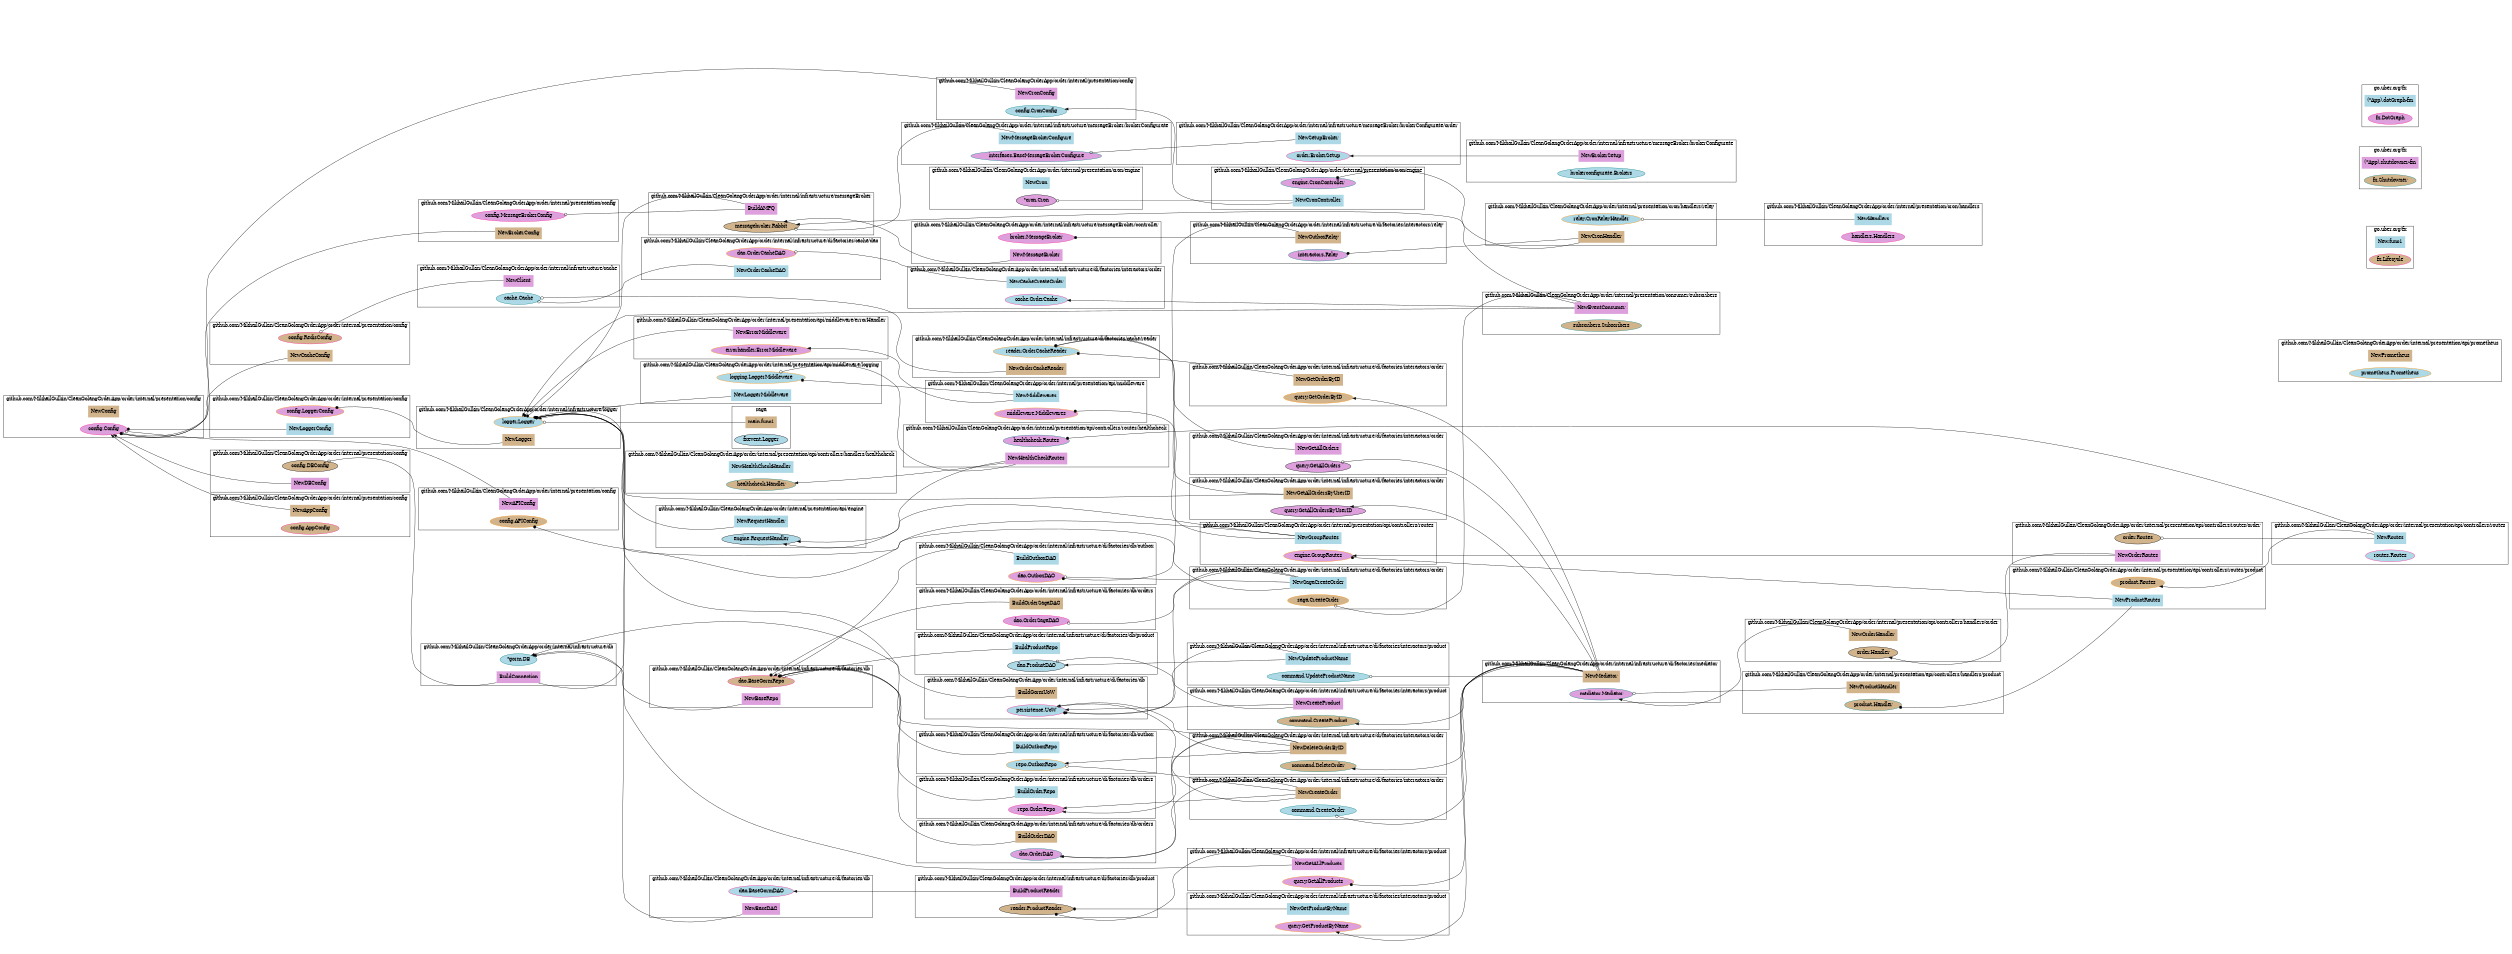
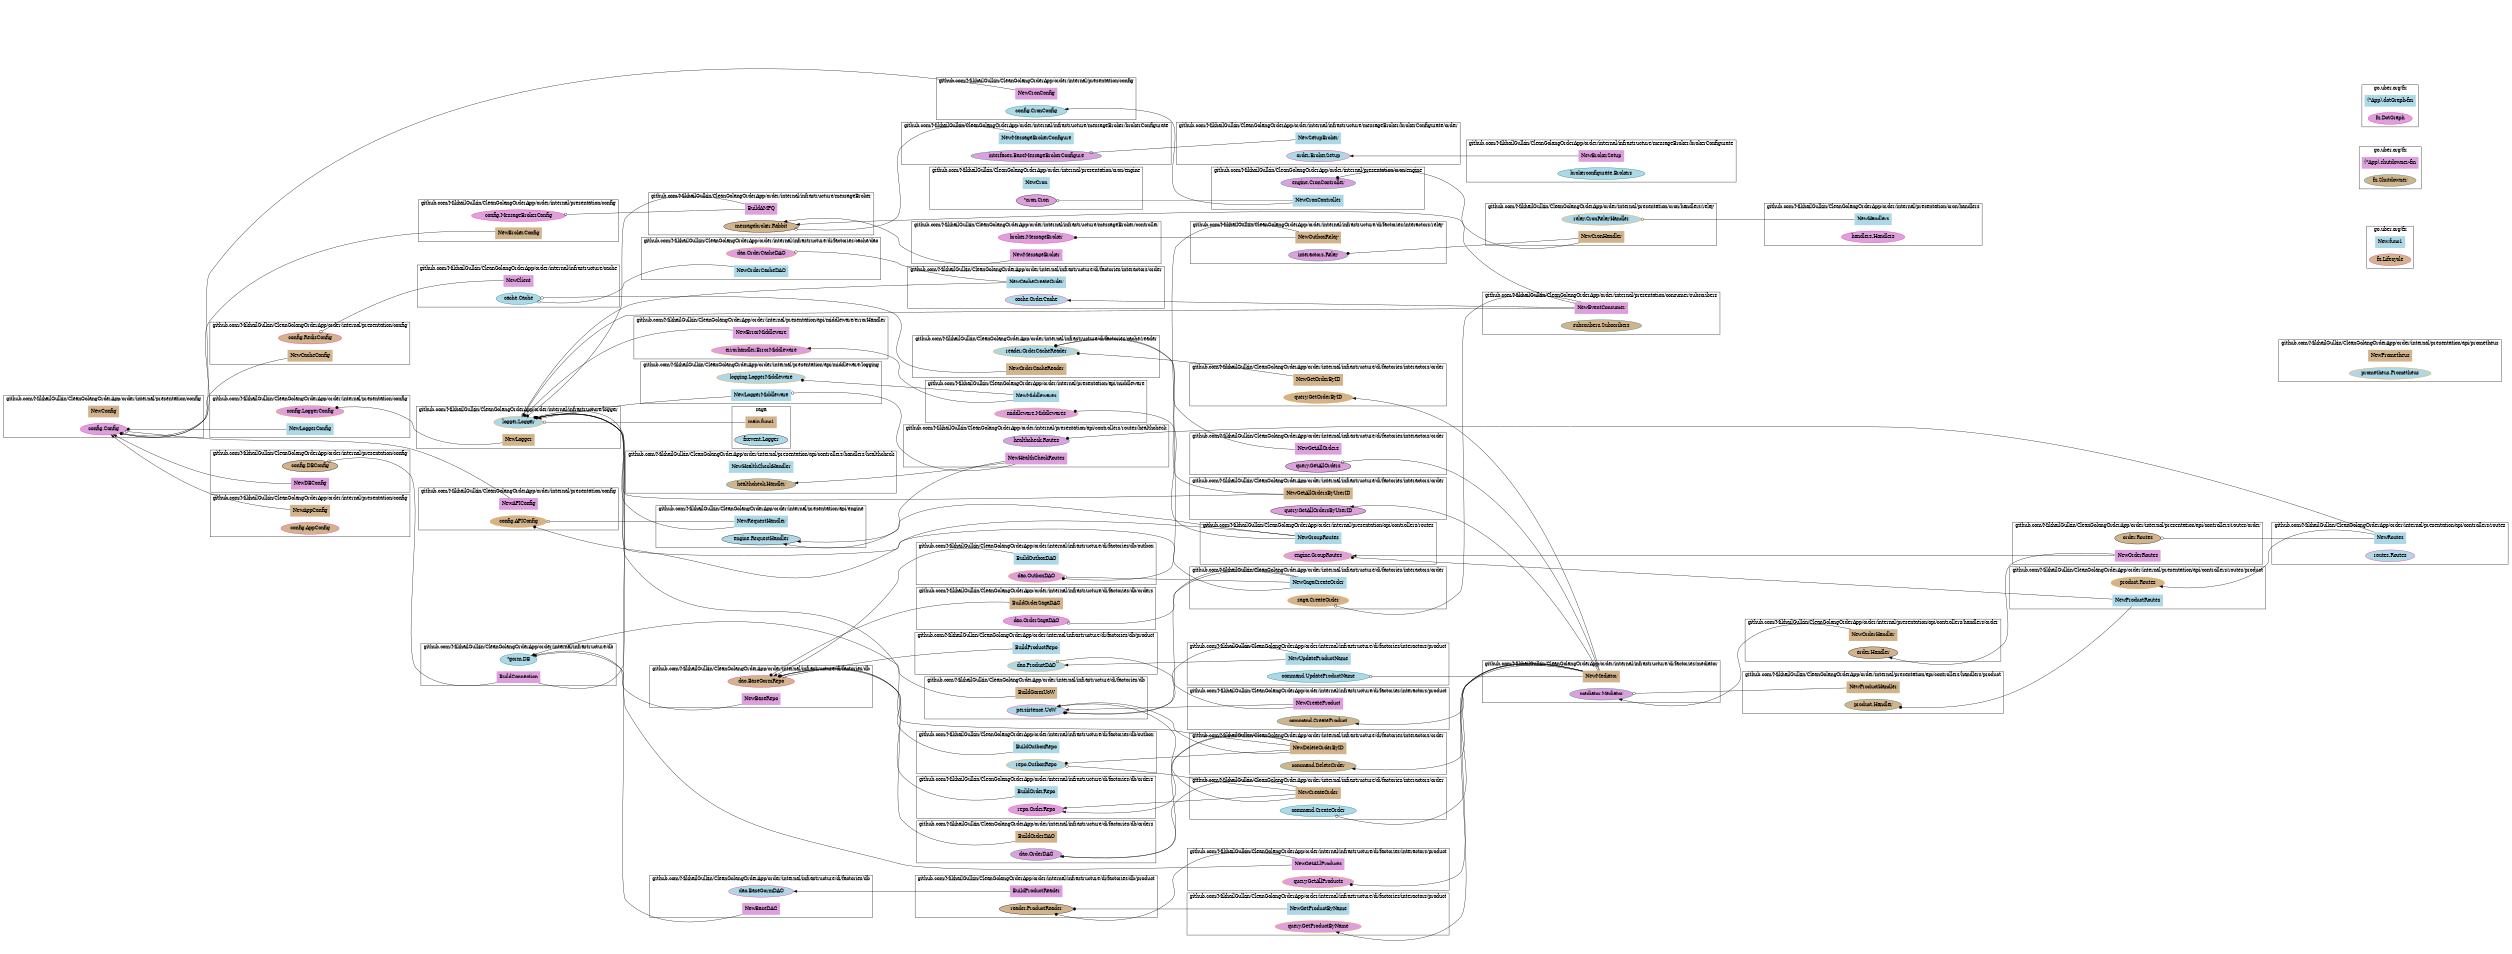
edge "NewCacheCreateOrder" -> "logger.Logger": added
edge "NewHealthCheckRoutes" -> "logging.LoggerMiddleware": now "NewHealthCheckRoutes" -> "NewLoggerMiddleware"
edge "NewRequestHandler" -> "config.APIConfig": added
node "dao.ProductDAO": color black -> darkorange
edge "NewDeleteOrderByID" -> "repo.OutboxRepo": arrowhead normal -> dot
